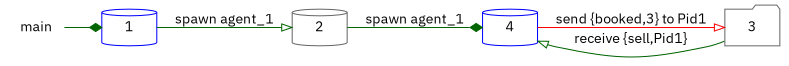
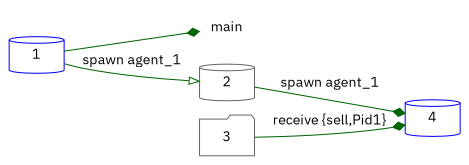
edge "main" -> "1": reversed
edge "4" -> "3": removed, label "send {booked,3} to Pid1"
edge "3" -> "4": arrowhead onormal -> diamond
